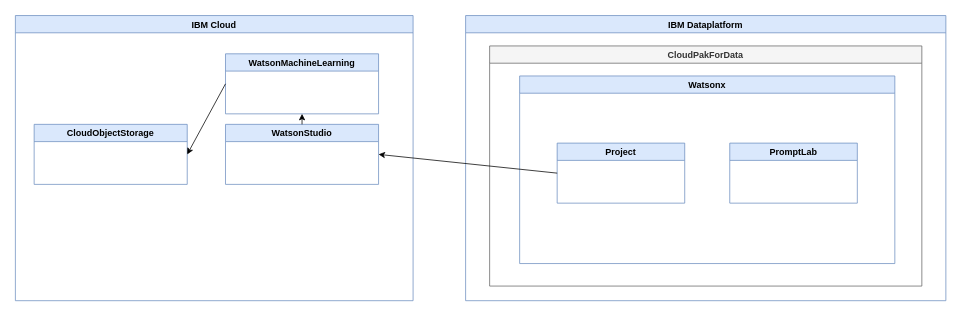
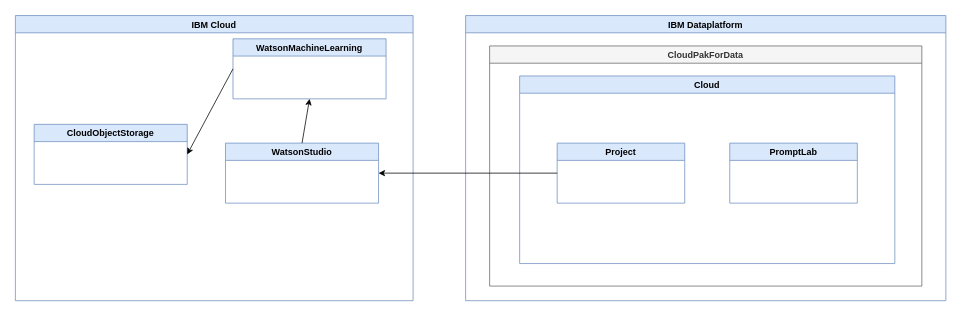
node "WatsonMachineLearning": moved (302, 84) -> (309, 69)
node "Watsonx": label "Watsonx" -> "Cloud"
node "WatsonStudio": moved (302, 154) -> (302, 173)
